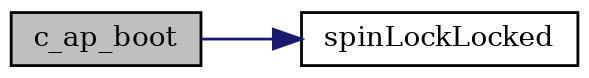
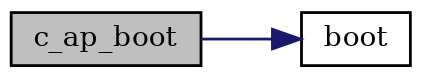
node "spinLockLocked": label "spinLockLocked" -> "boot"
